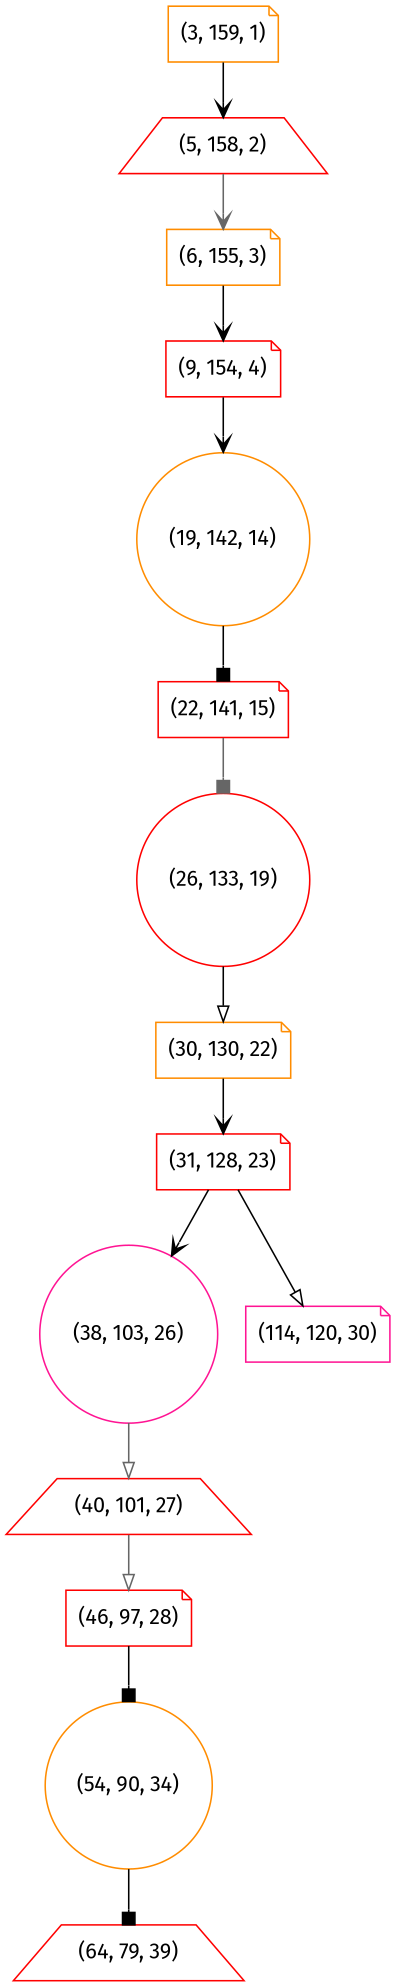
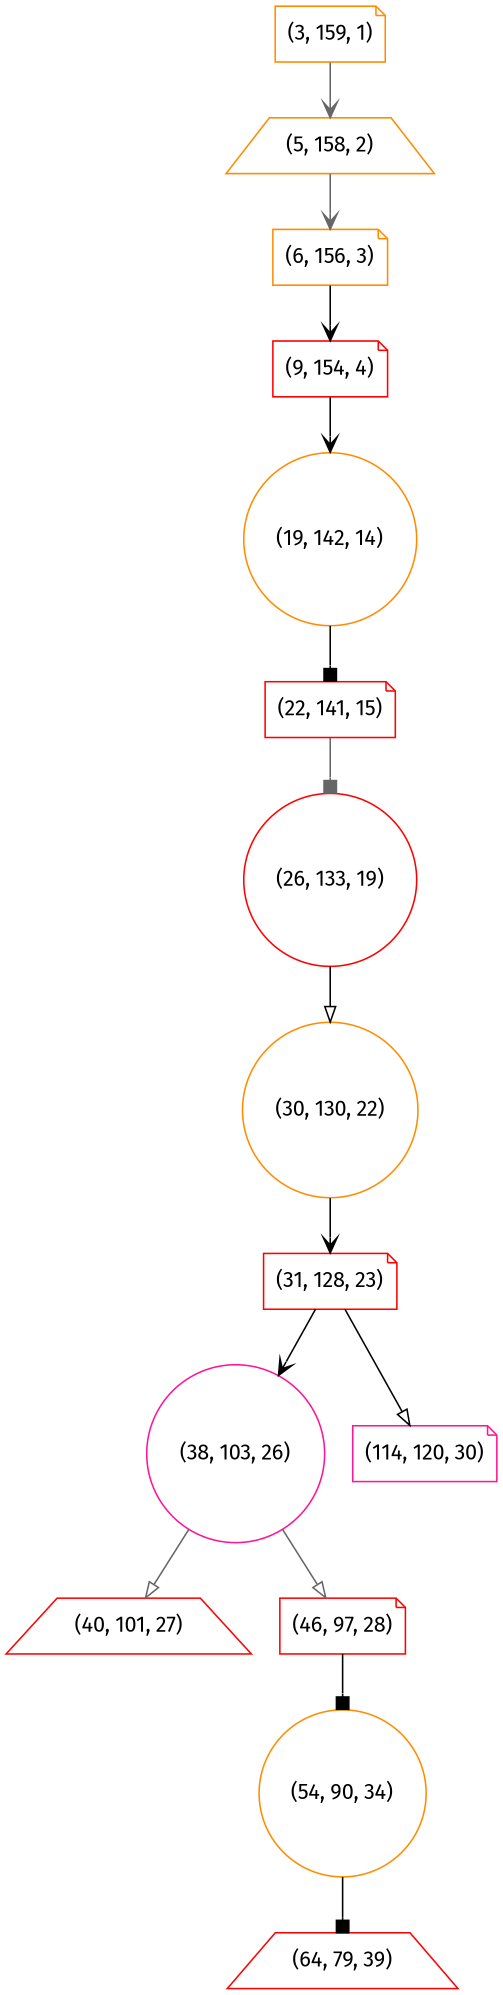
edge "(3, 159, 1)" -> "(5, 158, 2)": color black -> gray40
node "(5, 158, 2)": color red -> darkorange
node "(6, 155, 3)": label "(6, 155, 3)" -> "(6, 156, 3)"
node "(30, 130, 22)": shape note -> circle
edge "(40, 101, 27)" -> "(46, 97, 28)": now "(38, 103, 26)" -> "(46, 97, 28)"
